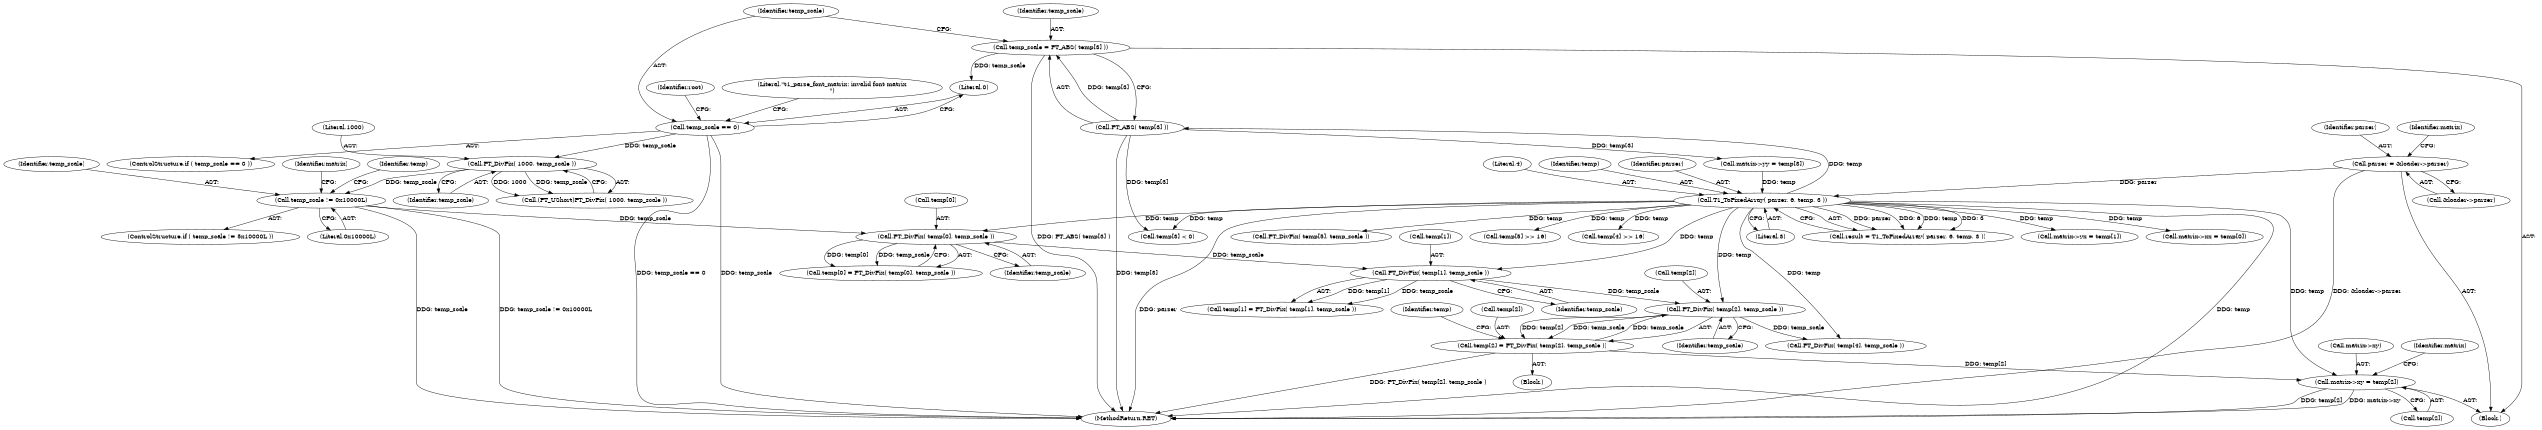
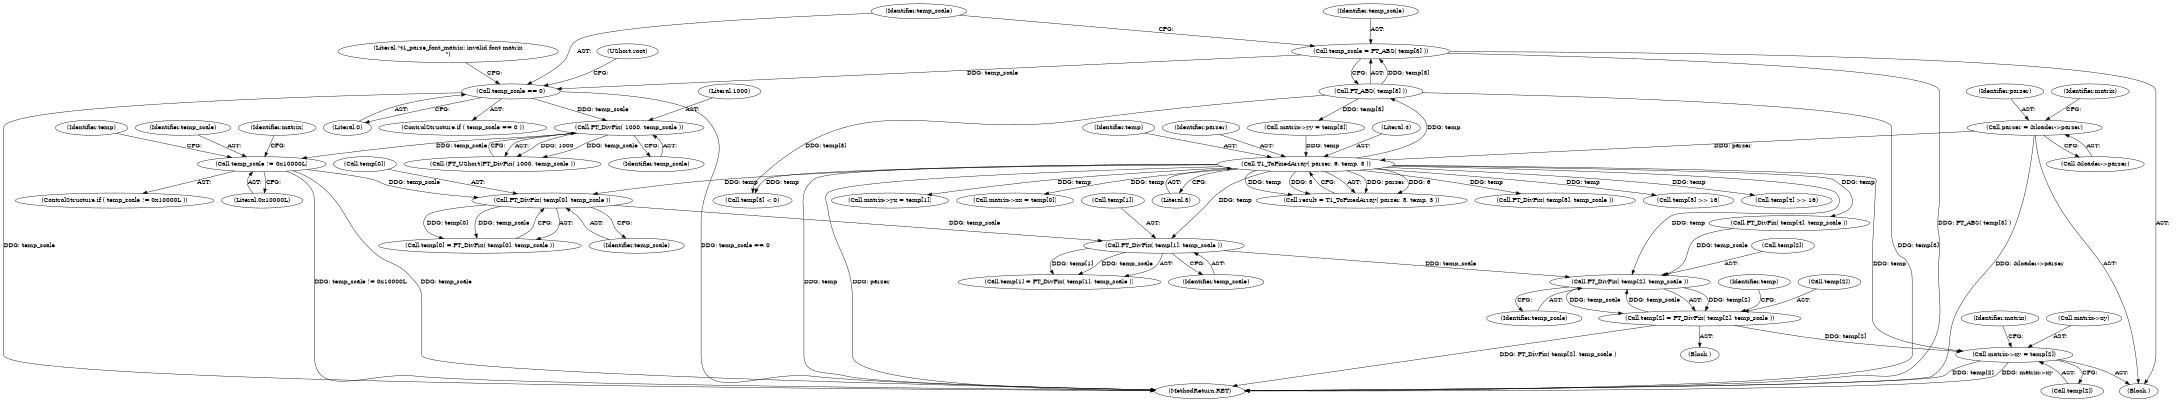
edge "(Call,temp_scale = FT_ABS( temp[3] ))" -> "(Literal,0)": now "(Call,temp_scale = FT_ABS( temp[3] ))" -> "(Call,temp_scale == 0)"
node "(Identifier,root)": label "(Identifier,root)" -> "(UShort,root)"
node "(ControlStructure,if ( temp_scale != 5x10000L ))": label "(ControlStructure,if ( temp_scale != 5x10000L ))" -> "(ControlStructure,if ( temp_scale != 0x10000L ))"
node "(Call,result = T1_ToFixedArray( parser, 6, temp, 3 ))": label "(Call,result = T1_ToFixedArray( parser, 6, temp, 3 ))" -> "(Call,result = T1_ToFixedArray( parser, 5, temp, 3 ))"
edge "(Call,FT_DivFix( temp[2], temp_scale ))" -> "(Call,FT_DivFix( temp[4], temp_scale ))": reversed
